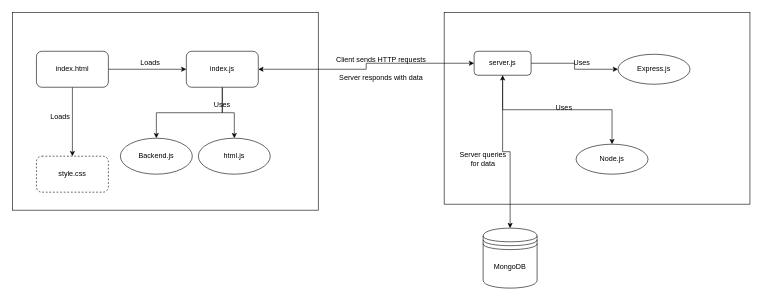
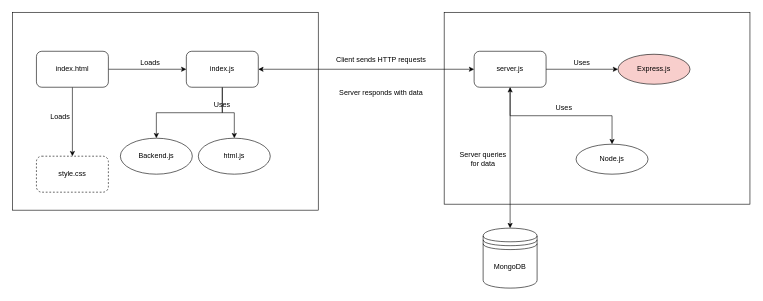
node "server.js": size 57x24 -> 72x36
node "Express.js": fillcolor #ffffff -> #f8cecc
node "Server responds with data": moved (381, 78) -> (381, 93)
